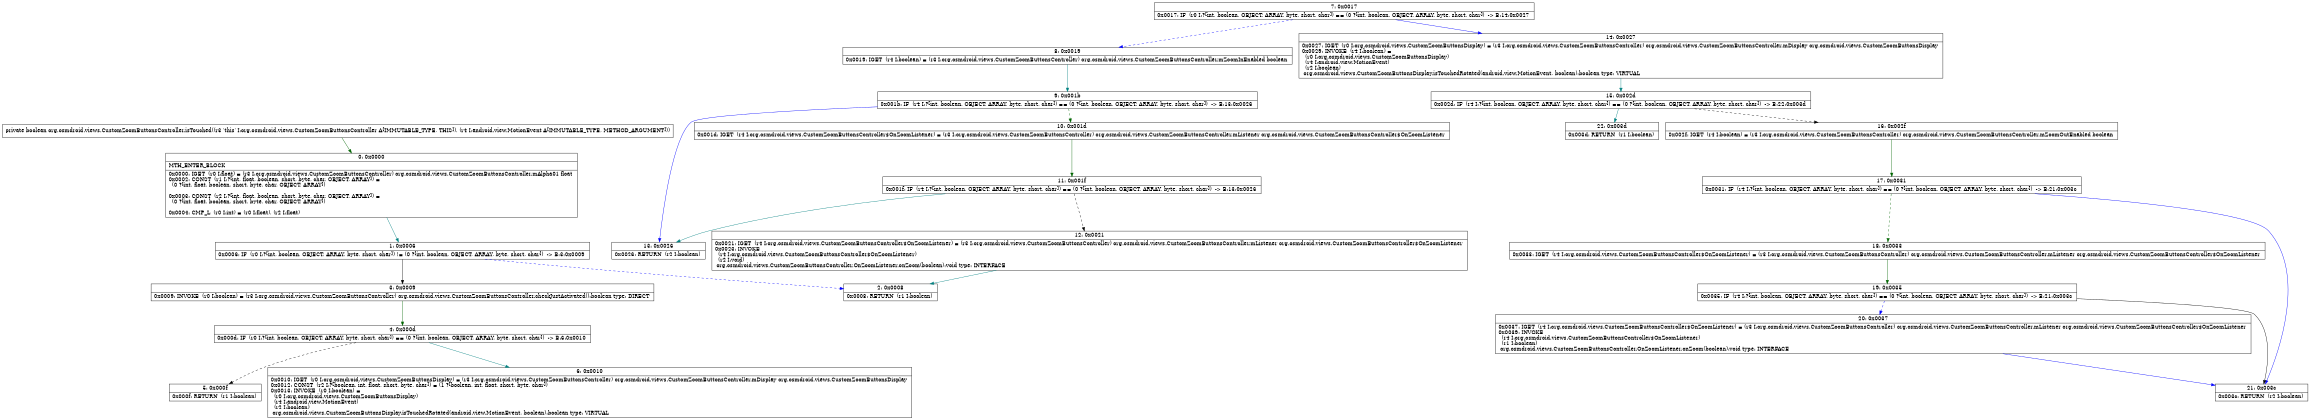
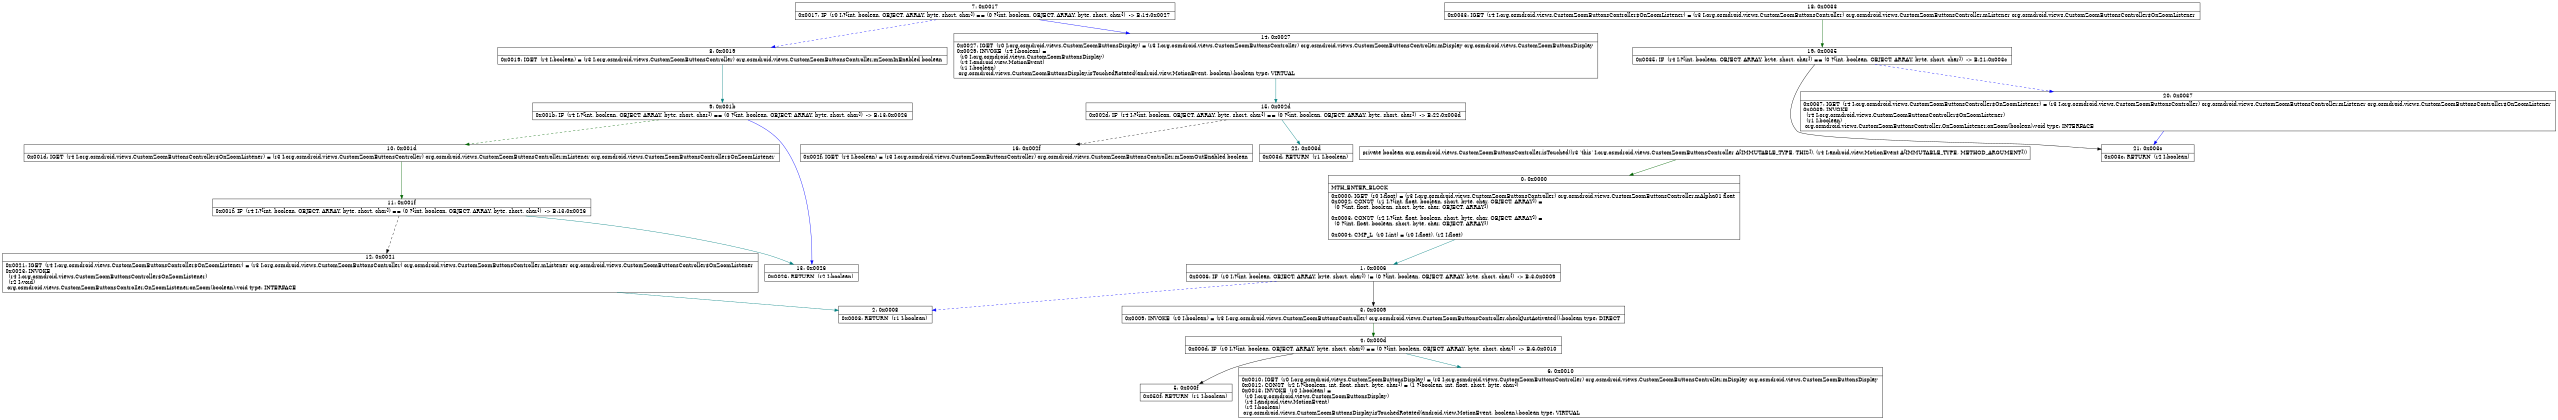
node "14: 0x0027": text "(r2 I:boolean)" -> "(r1 I:boolean)"
node "17: 0x0031": removed
edge "4: 0x000d" -> "5: 0x000f": style dashed -> solid
node "5: 0x000f": text "0x000f: RETURN  (r1 I:boolean)" -> "0x050f: RETURN  (r1 I:boolean)"
